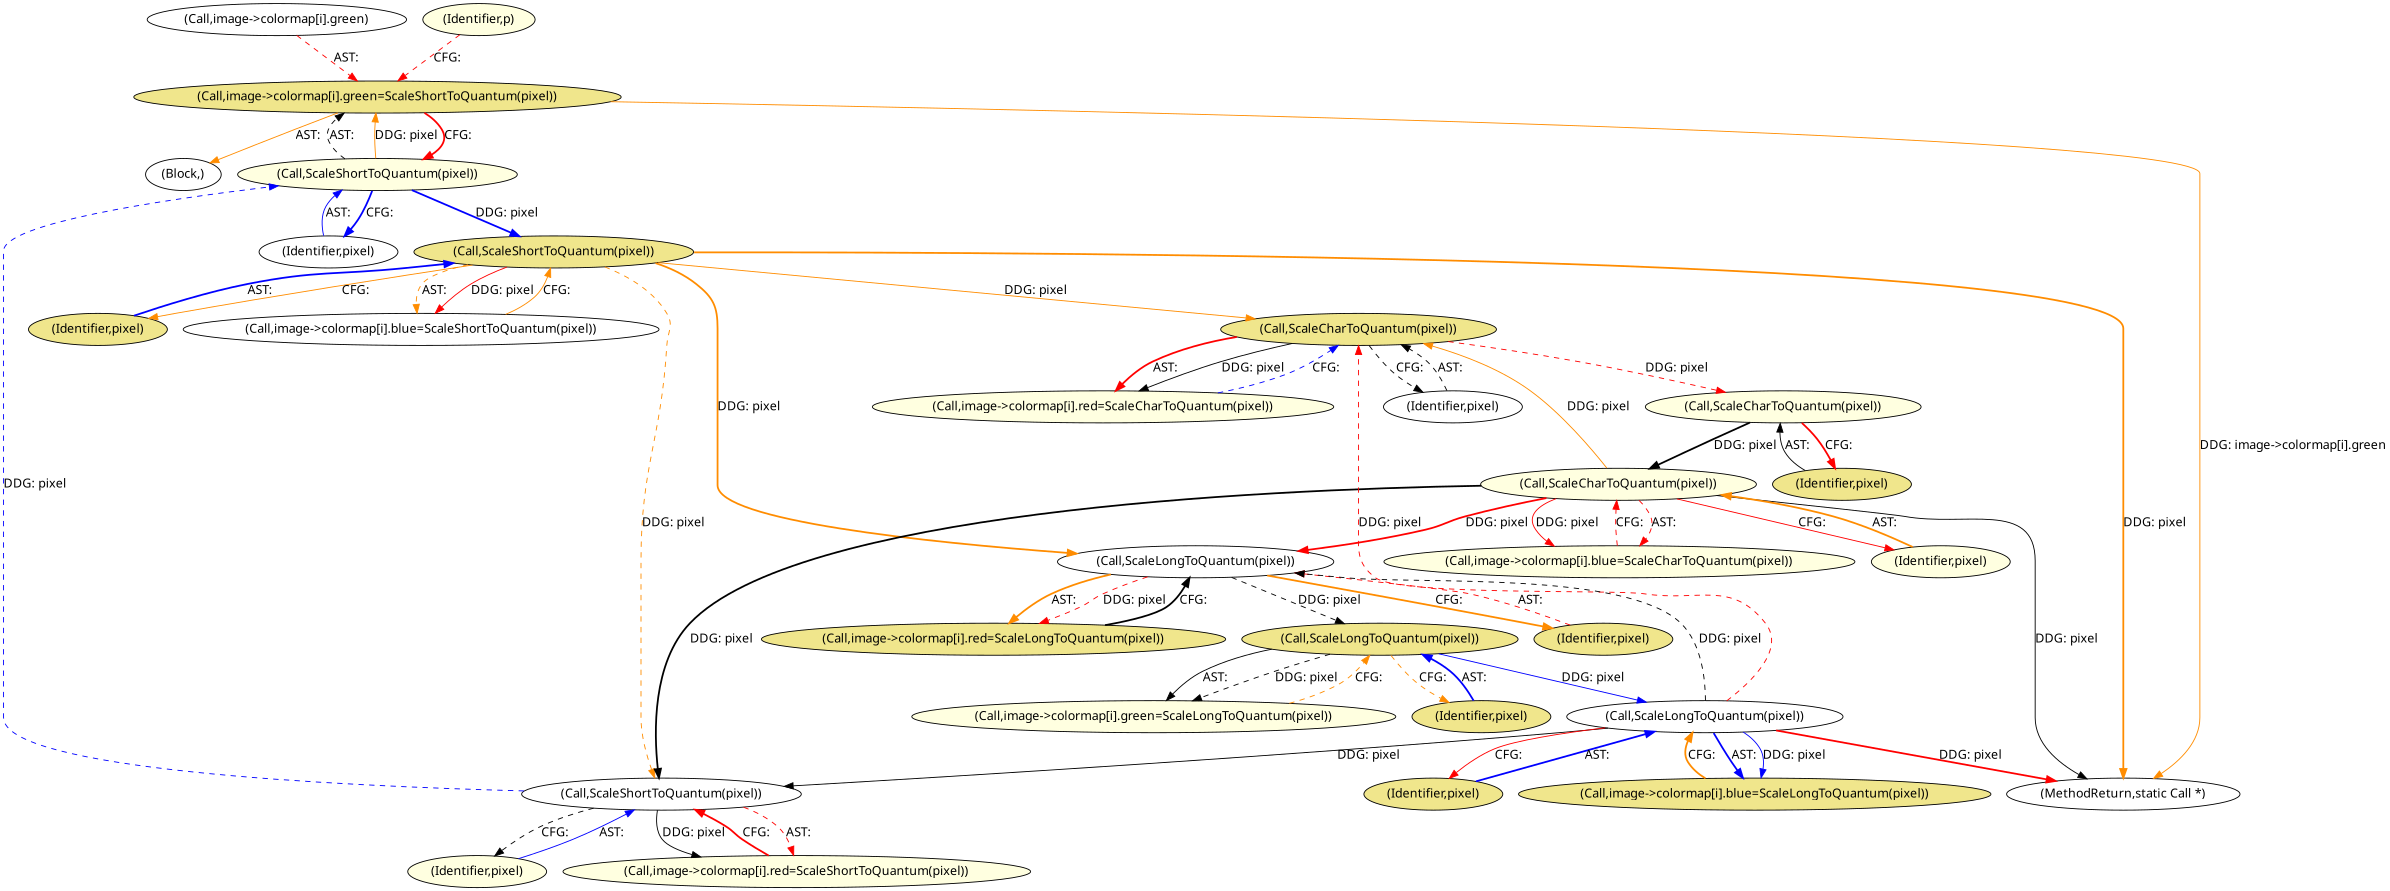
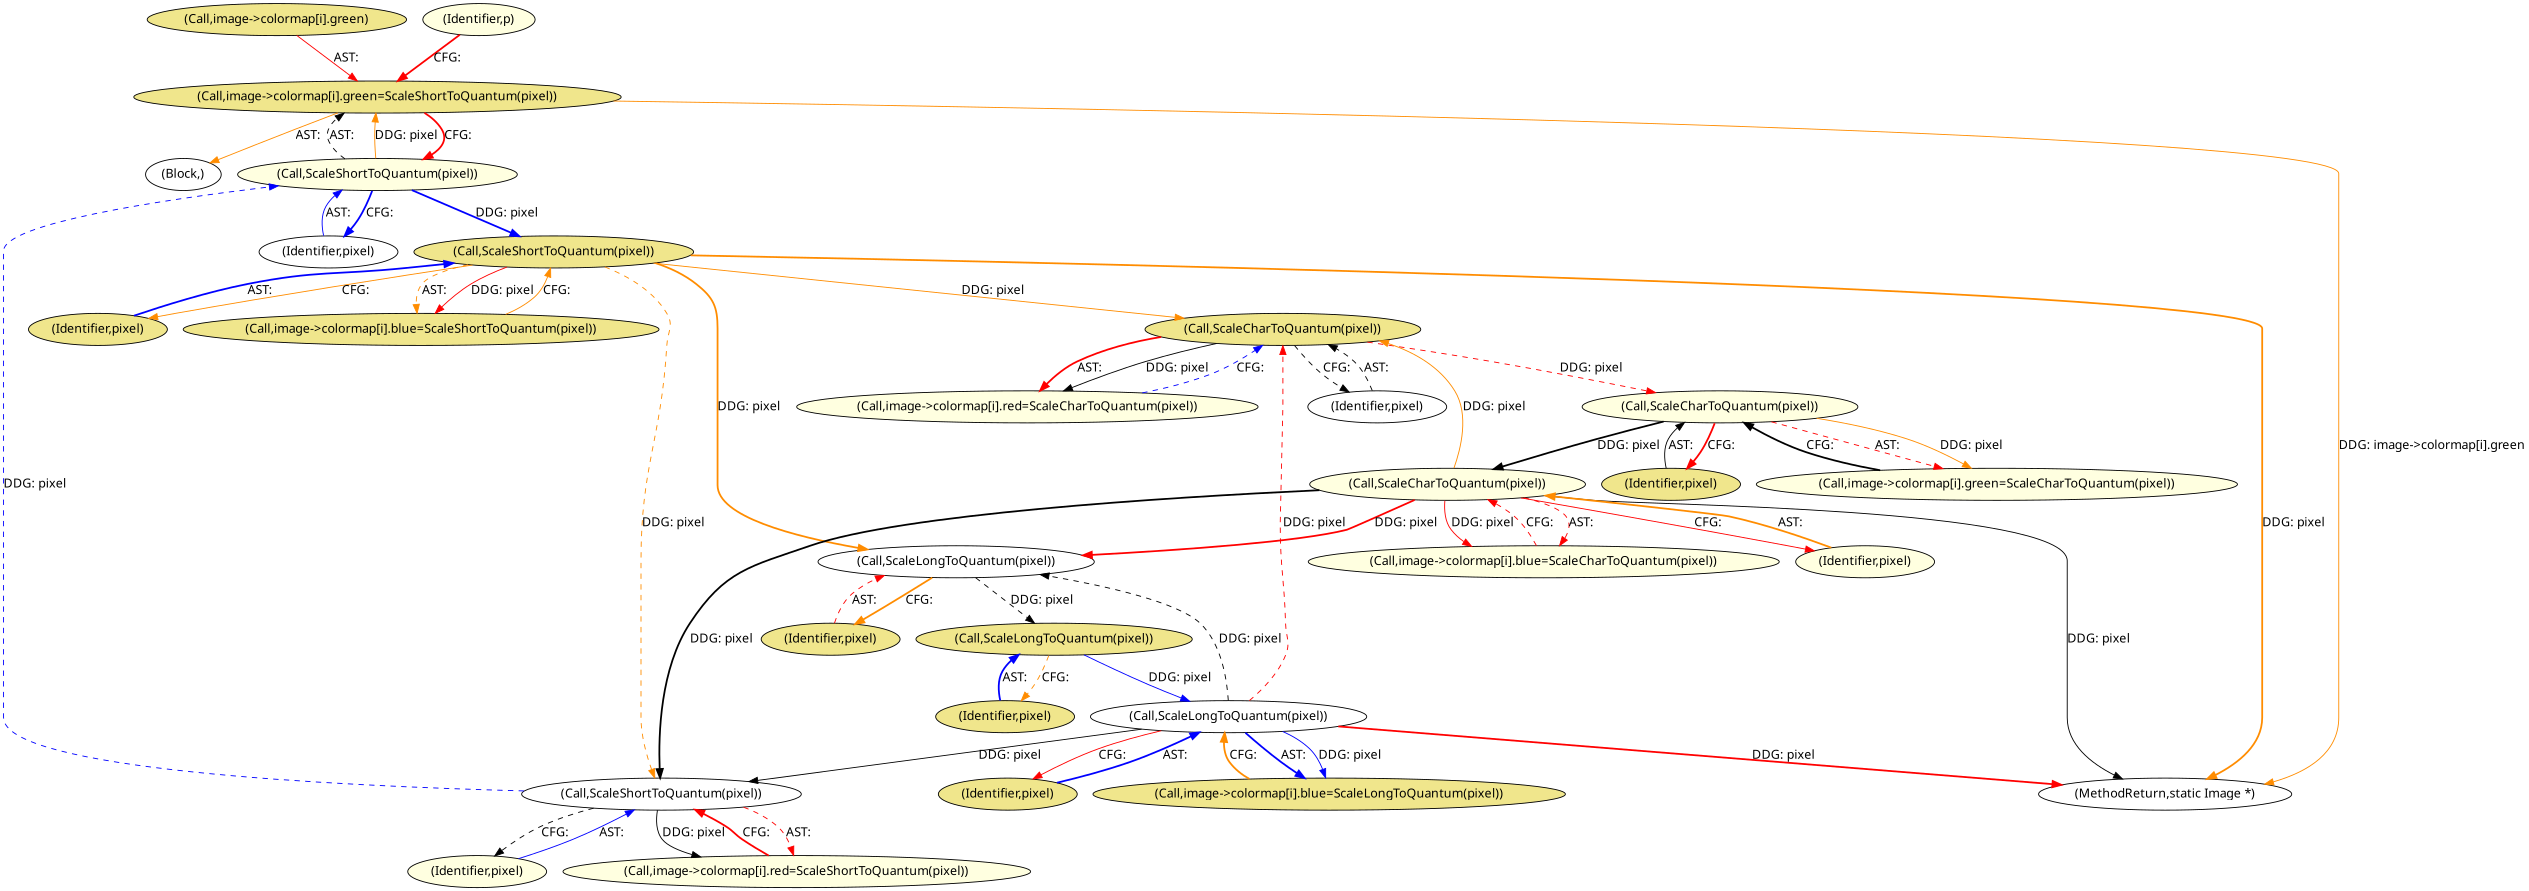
node "(Call,image->colormap[i].green)": fillcolor white -> khaki
edge "(Identifier,p)" -> "(Call,image->colormap[i].green=ScaleShortToQuantum(pixel))": style dashed -> bold
edge "(Call,image->colormap[i].green)" -> "(Call,image->colormap[i].green=ScaleShortToQuantum(pixel))": style dashed -> solid
node "(Call,image->colormap[i].blue=ScaleShortToQuantum(pixel))": fillcolor white -> khaki
node "(Call,image->colormap[i].green=ScaleCharToQuantum(pixel))": added
node "(Call,image->colormap[i].red=ScaleLongToQuantum(pixel))": removed
node "(Call,image->colormap[i].green=ScaleLongToQuantum(pixel))": removed
node "(MethodReturn,static Call *)": label "(MethodReturn,static Call *)" -> "(MethodReturn,static Image *)"
